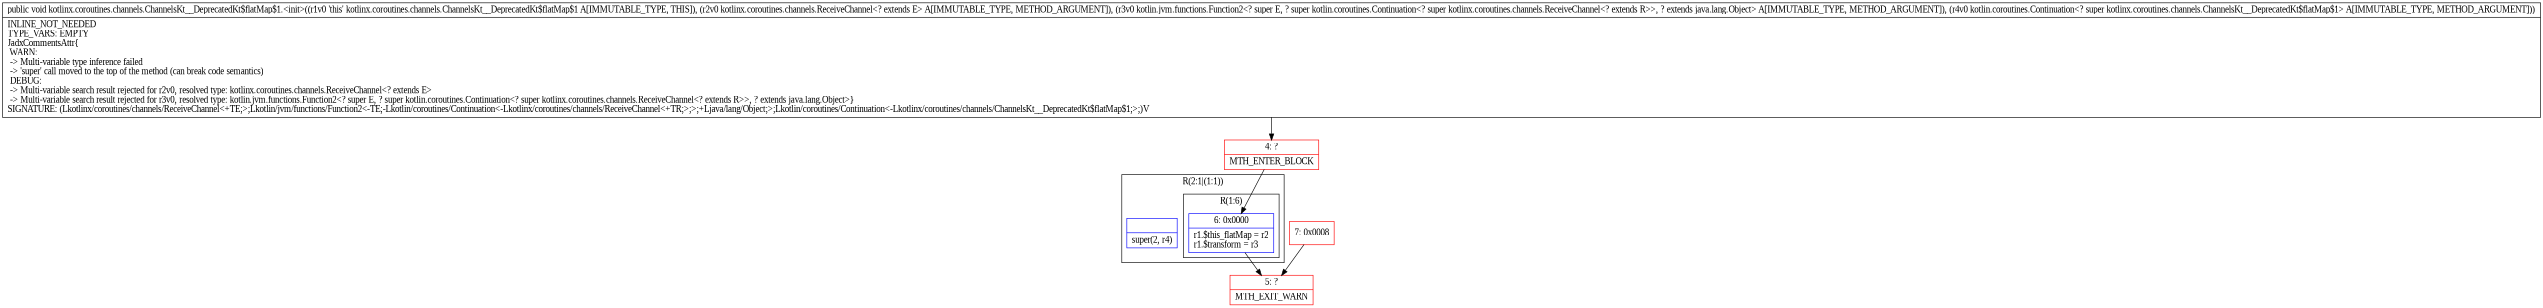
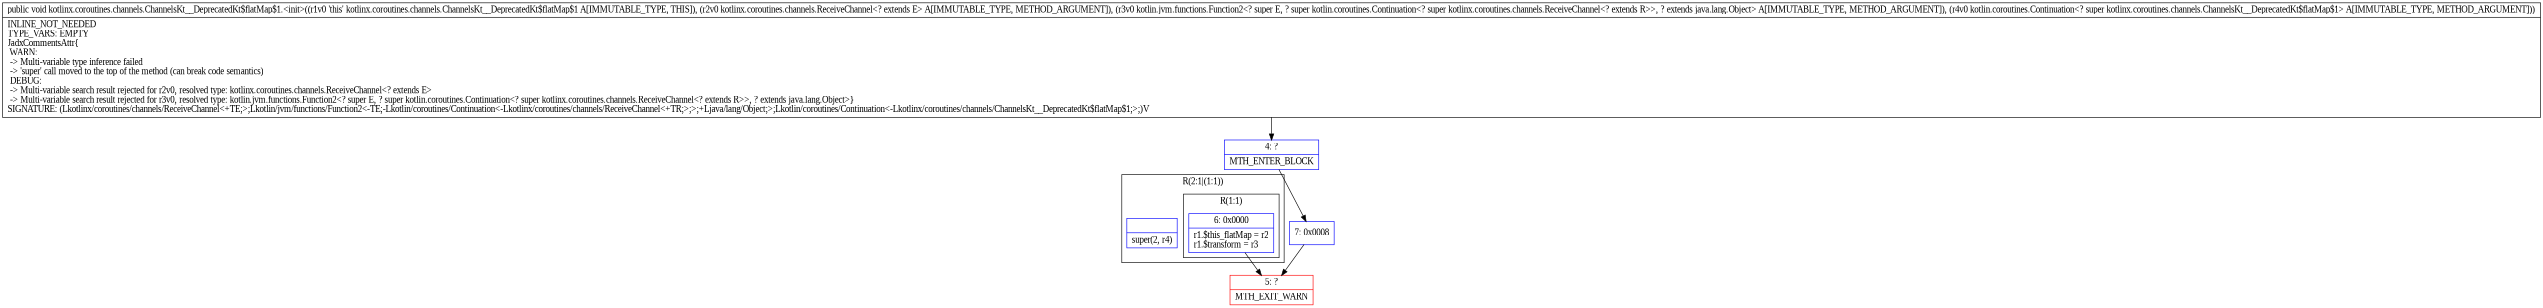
node "4: ?": color red -> blue
edge "4: ?" -> "6: 0x0000": now "4: ?" -> "7: 0x0008"
cluster "R(1:6)": label "R(1:6)" -> "R(1:1)"
node "7: 0x0008": color red -> blue
